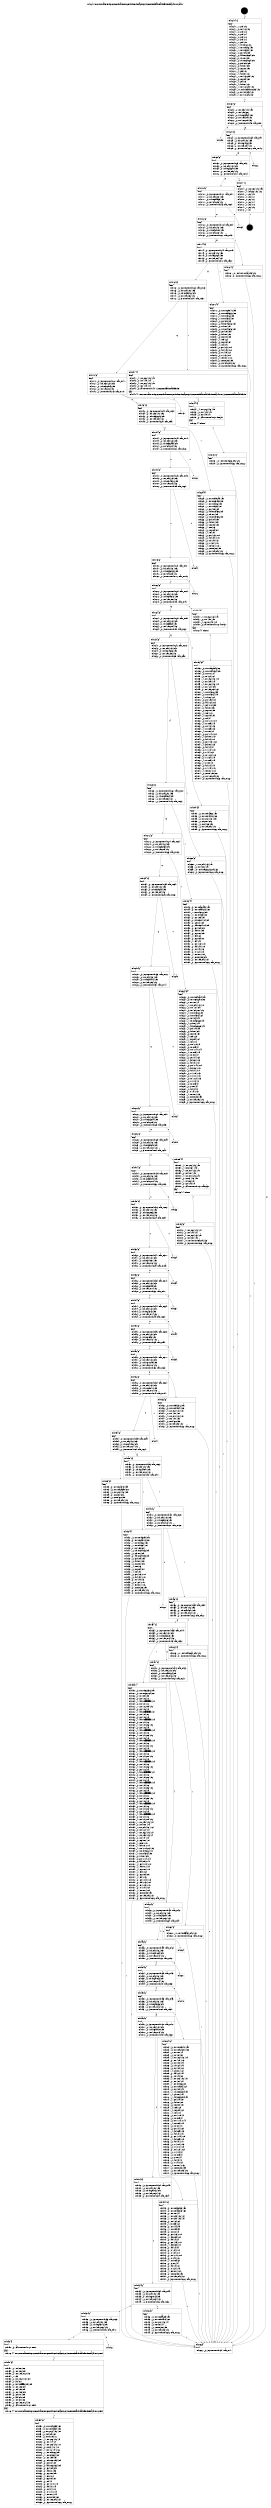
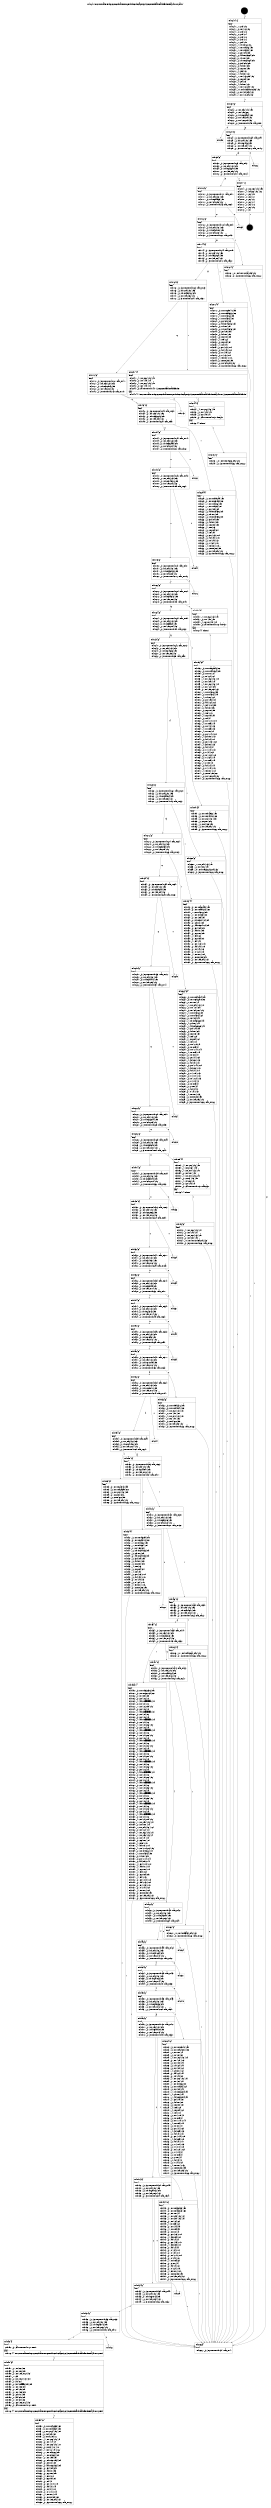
node "0x40220a": added
node "0x401d36 [30]": removed
